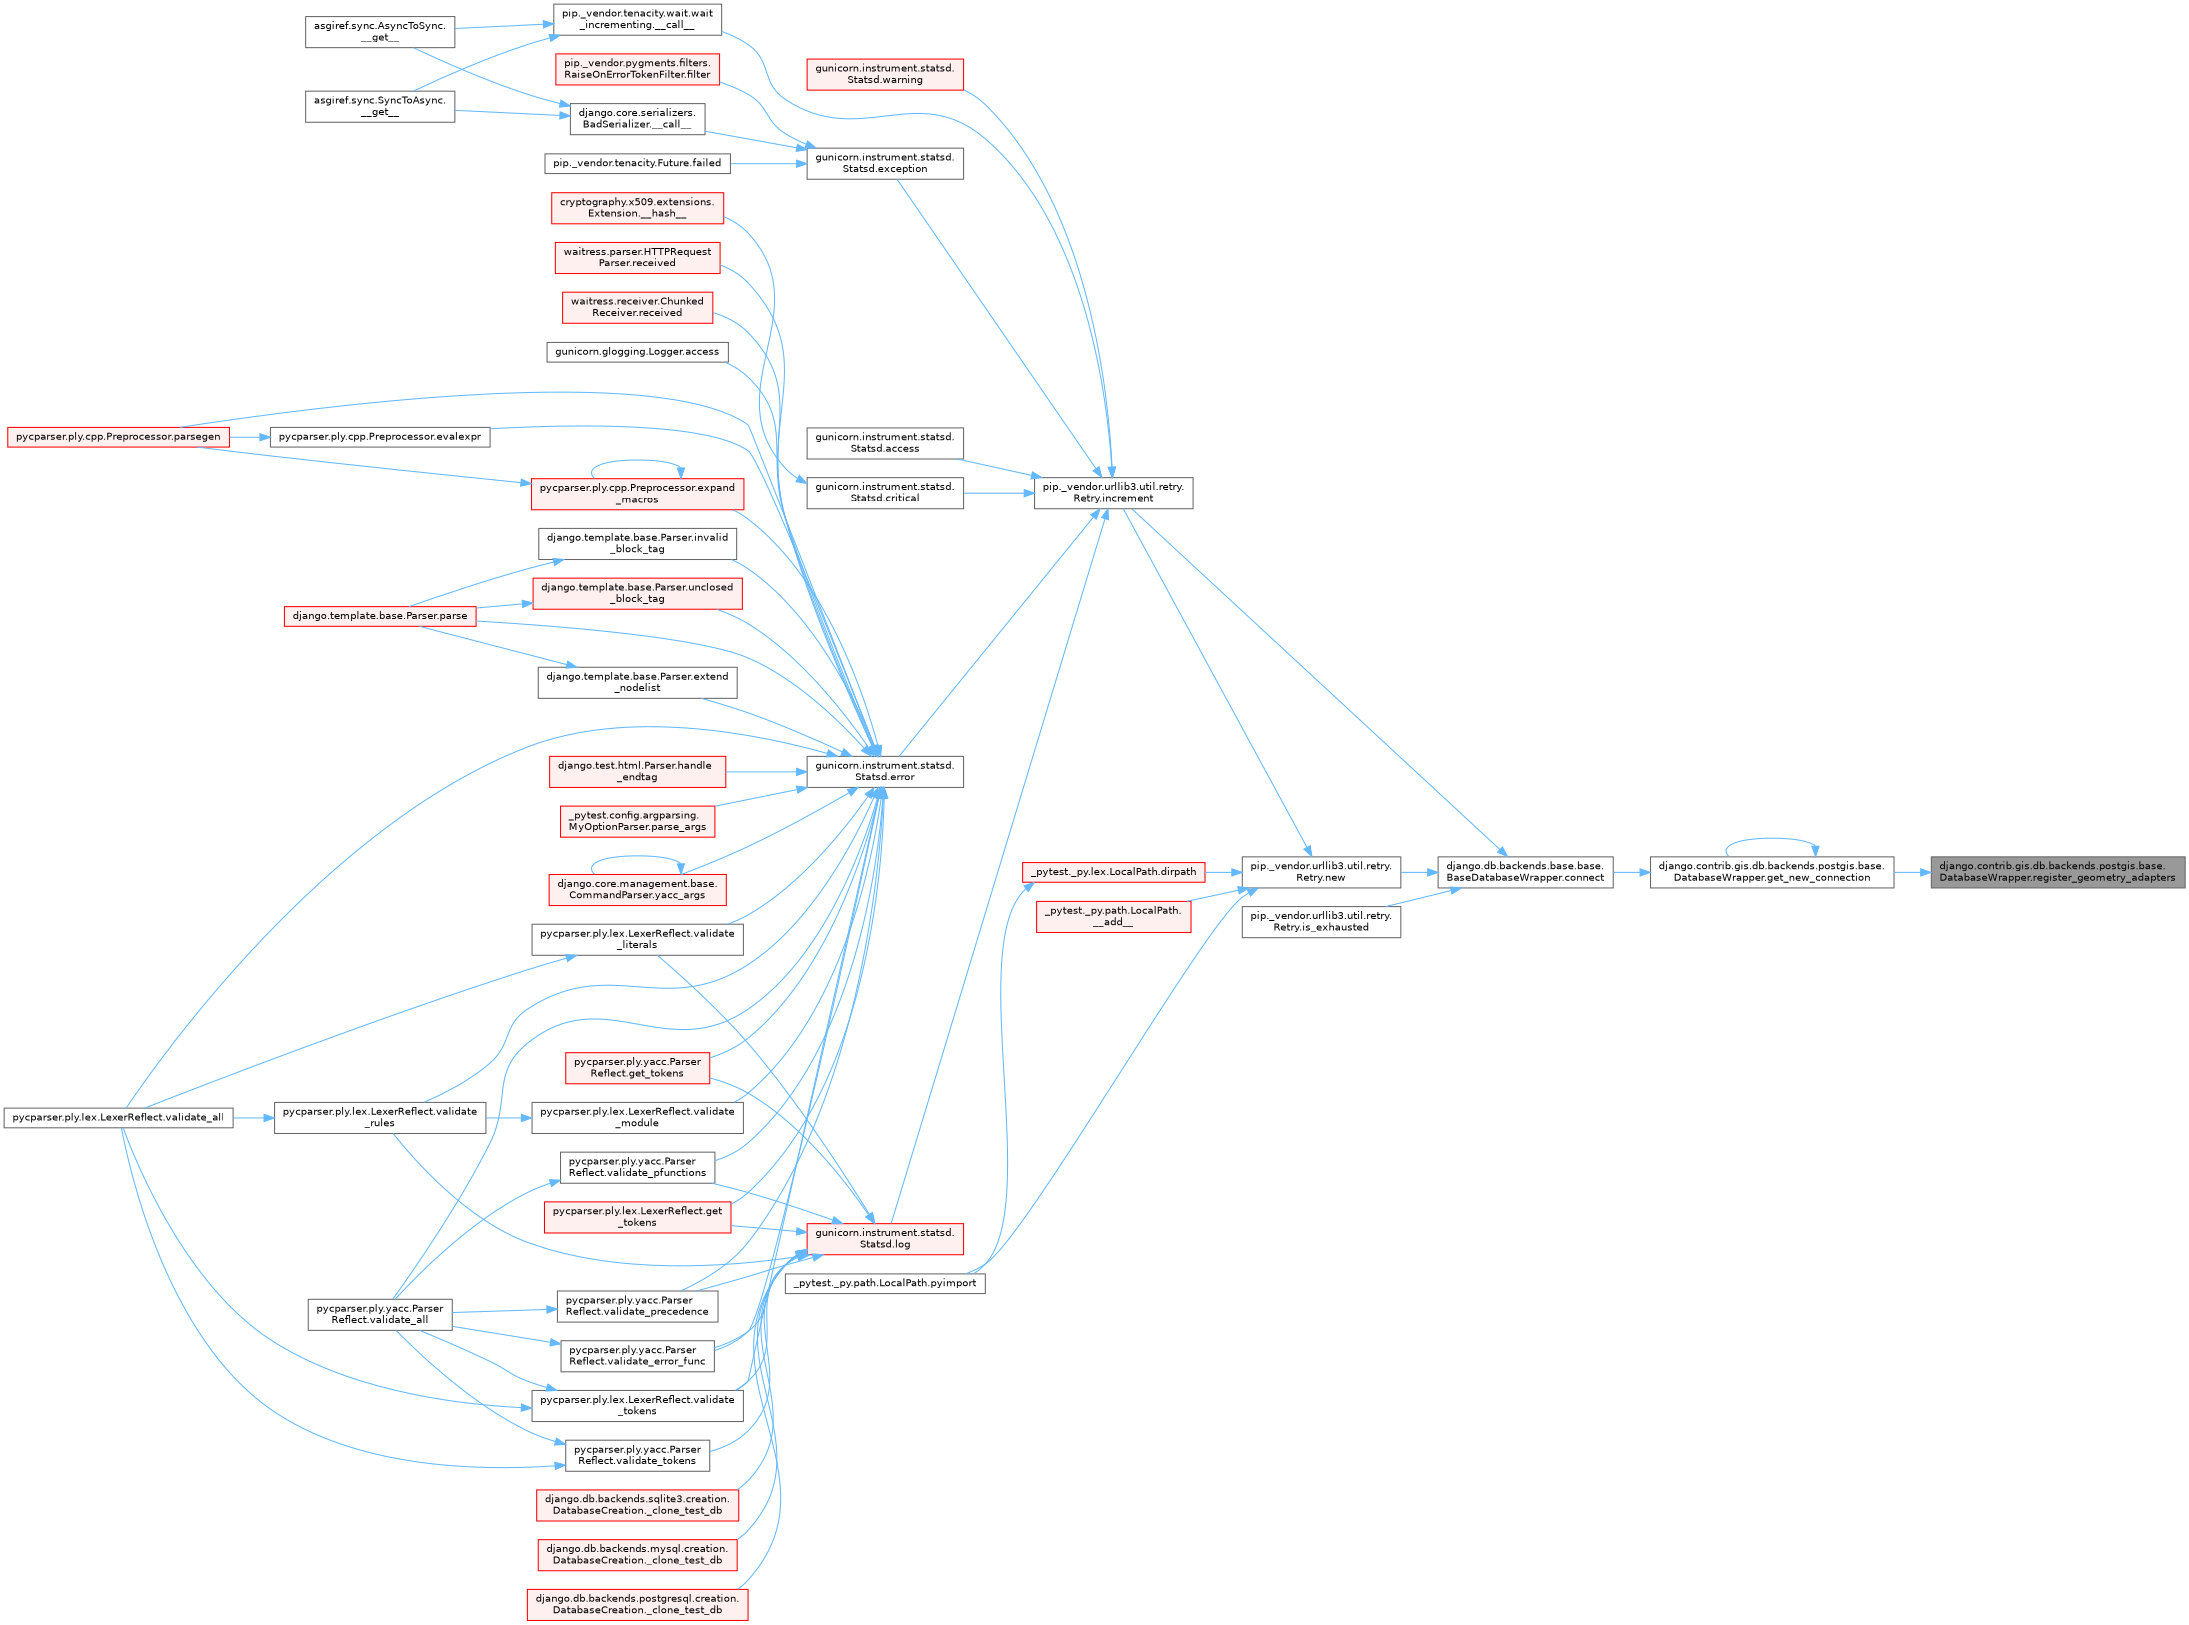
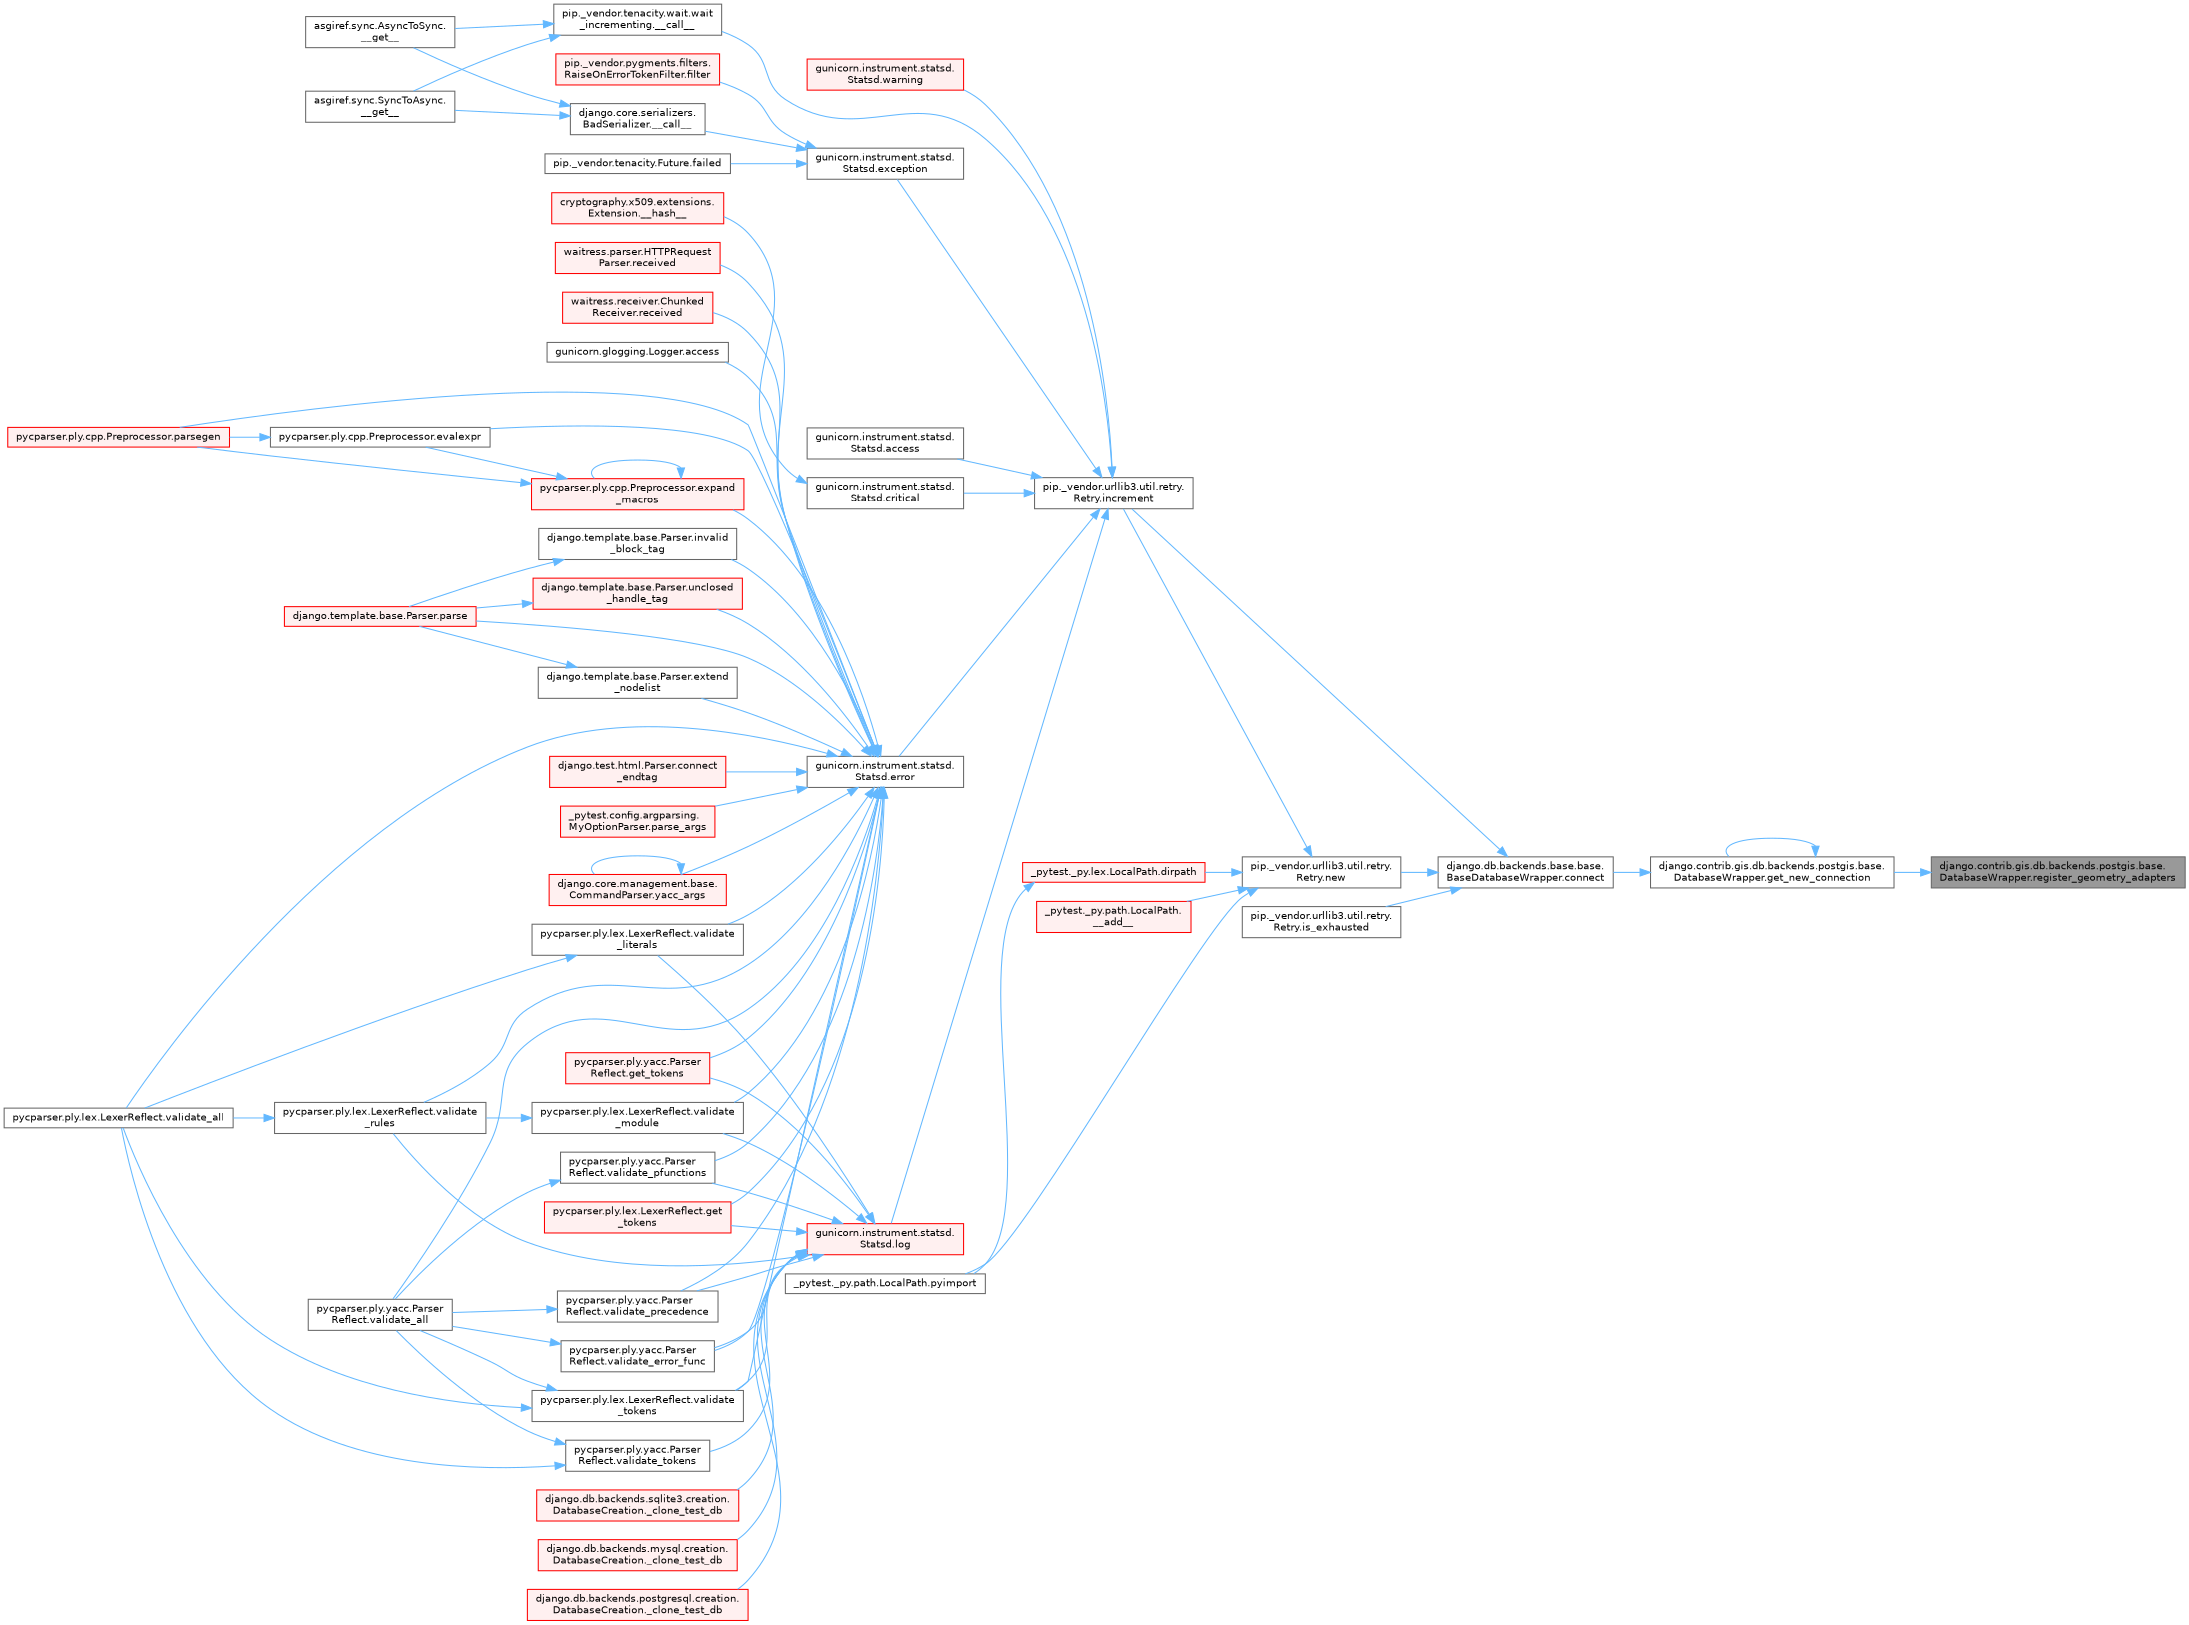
edge "pycparser.ply.cpp.Preprocessor.evalexpr" -> "pycparser.ply.cpp.Preprocessor.expand _macros": added
node "django.template.base.Parser.unclosed _block_tag": label "django.template.base.Parser.unclosed _block_tag" -> "django.template.base.Parser.unclosed _handle_tag"
node "django.test.html.Parser.handle _endtag": label "django.test.html.Parser.handle _endtag" -> "django.test.html.Parser.connect _endtag"
edge "pycparser.ply.lex.LexerReflect.validate _module" -> "gunicorn.instrument.statsd. Statsd.log": added
